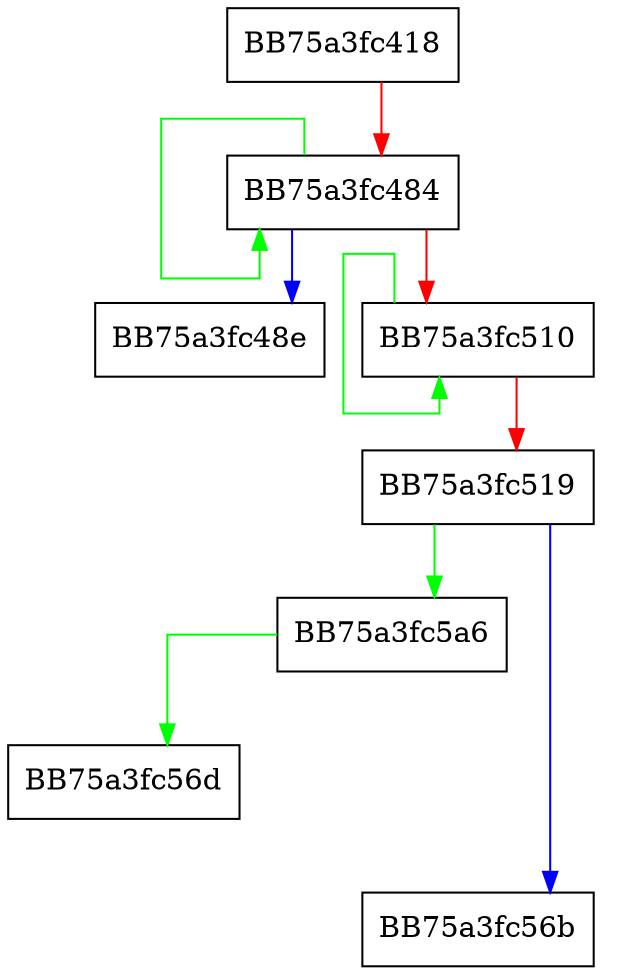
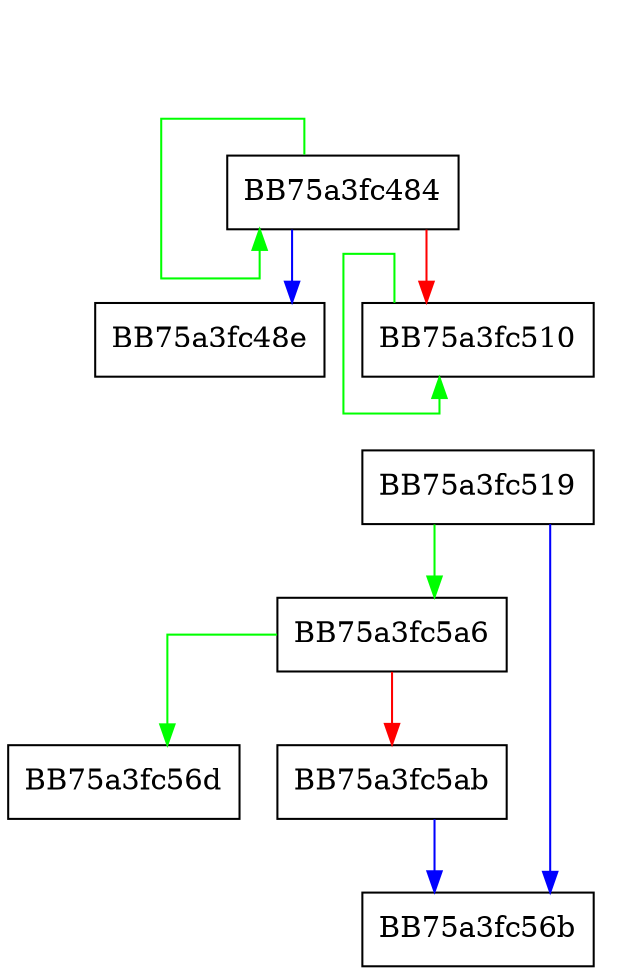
node "BB75a3fc418": removed
edge "BB75a3fc510" -> "BB75a3fc519": removed
node "BB75a3fc5ab": added
